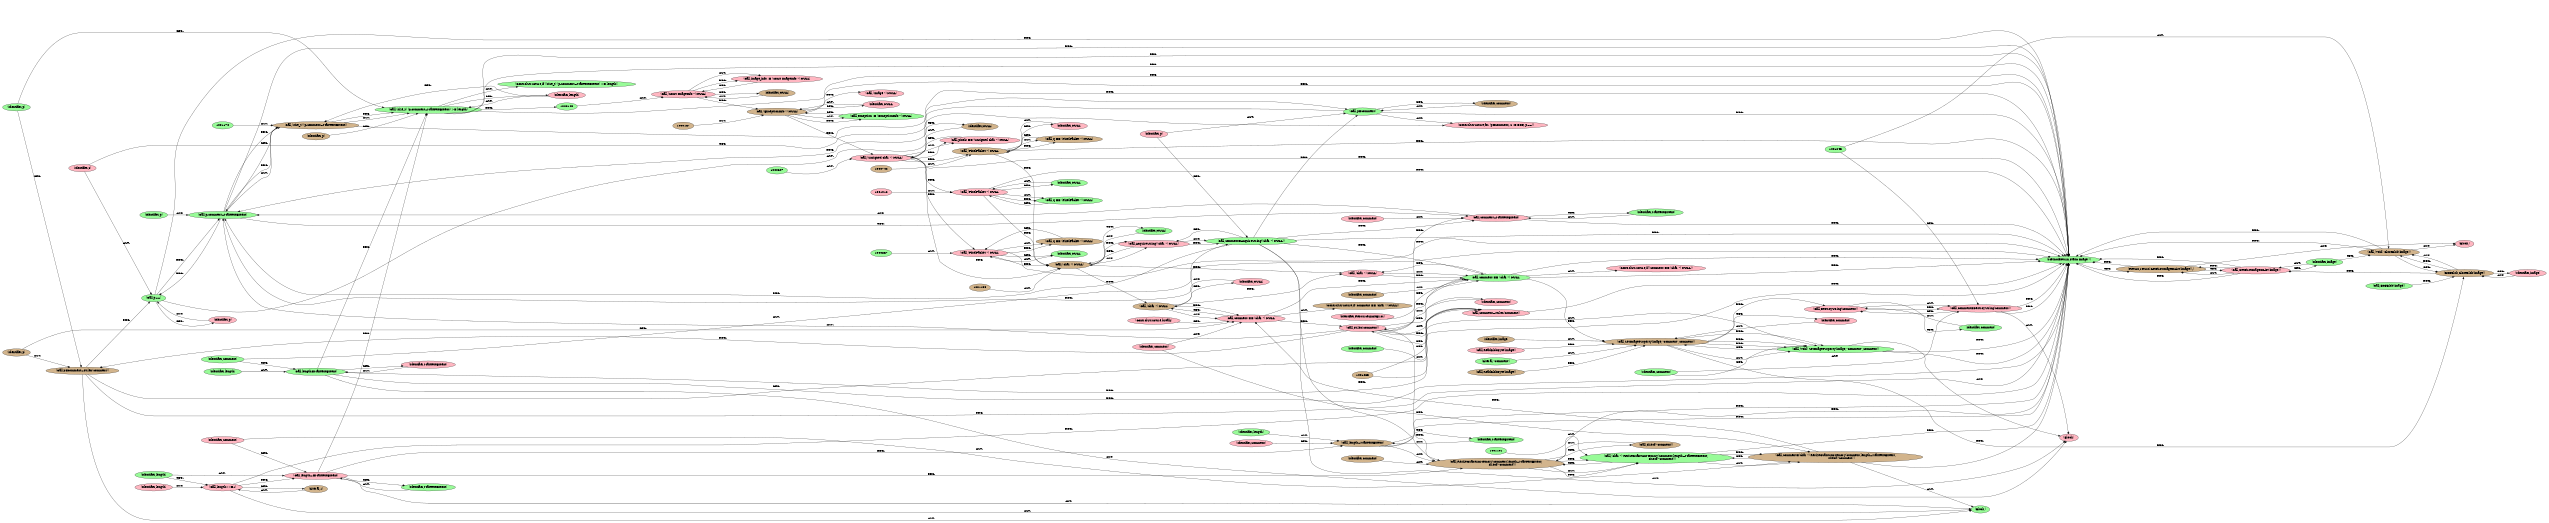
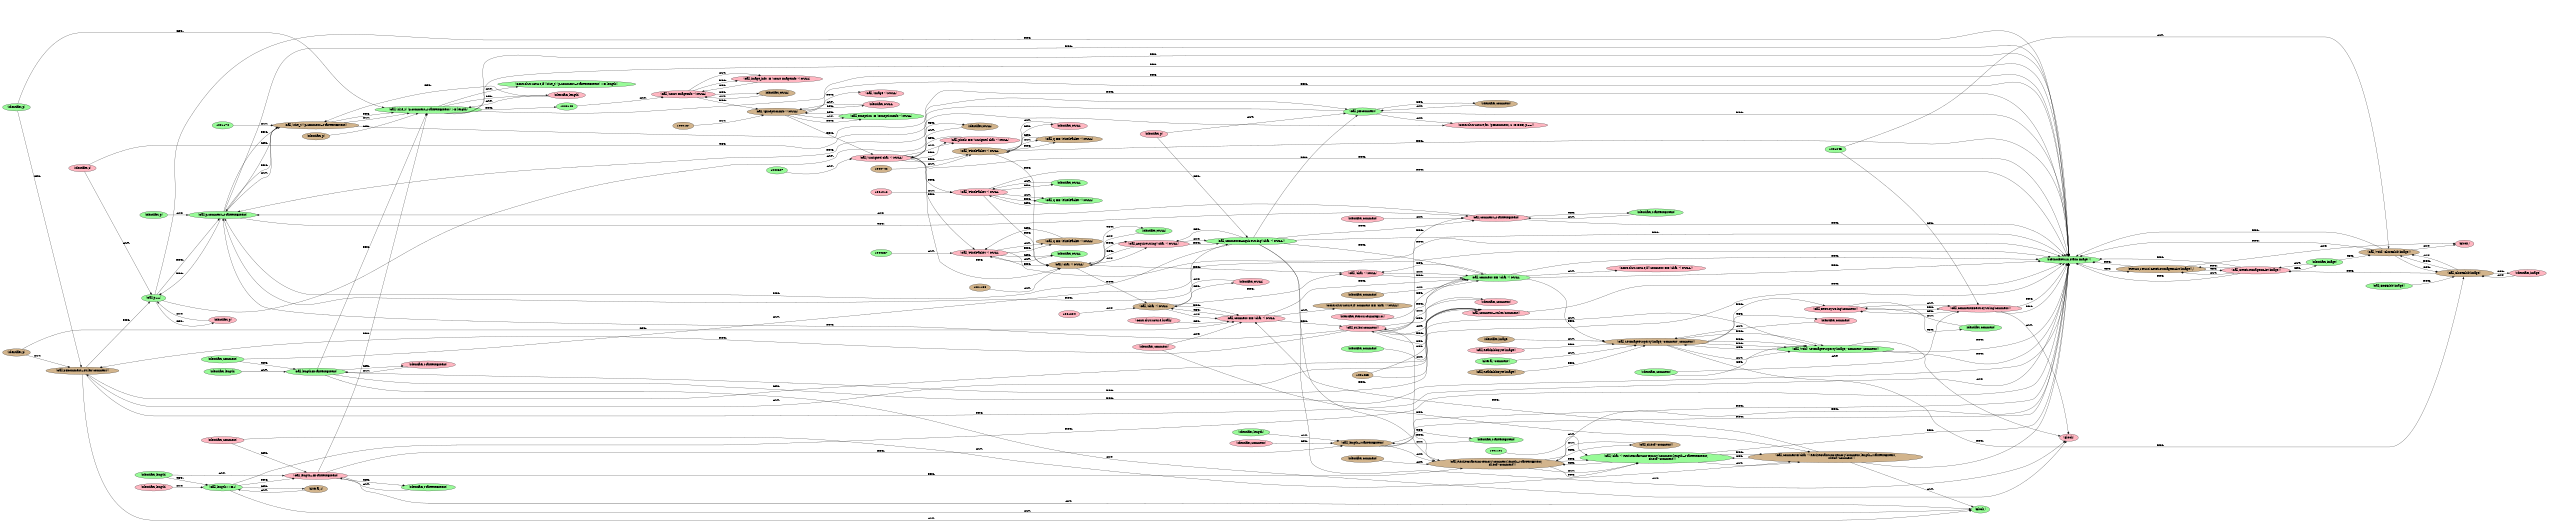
node "(EOFBlob,CloseBlob(image))": label "(EOFBlob,CloseBlob(image))" -> "(Call,CloseBlob(image))"
node "1001204": added
edge "(Call,strlen(comment))" -> "(Call,p-comment+MaxTextExtent)": label "AST: " -> "DDG: "
edge "(Call,comment+strlen(comment))" -> "(Call,p=comment+strlen(comment))": added, label "AST:"
node "(Call,length<<=1)": fillcolor lightpink -> palegreen
